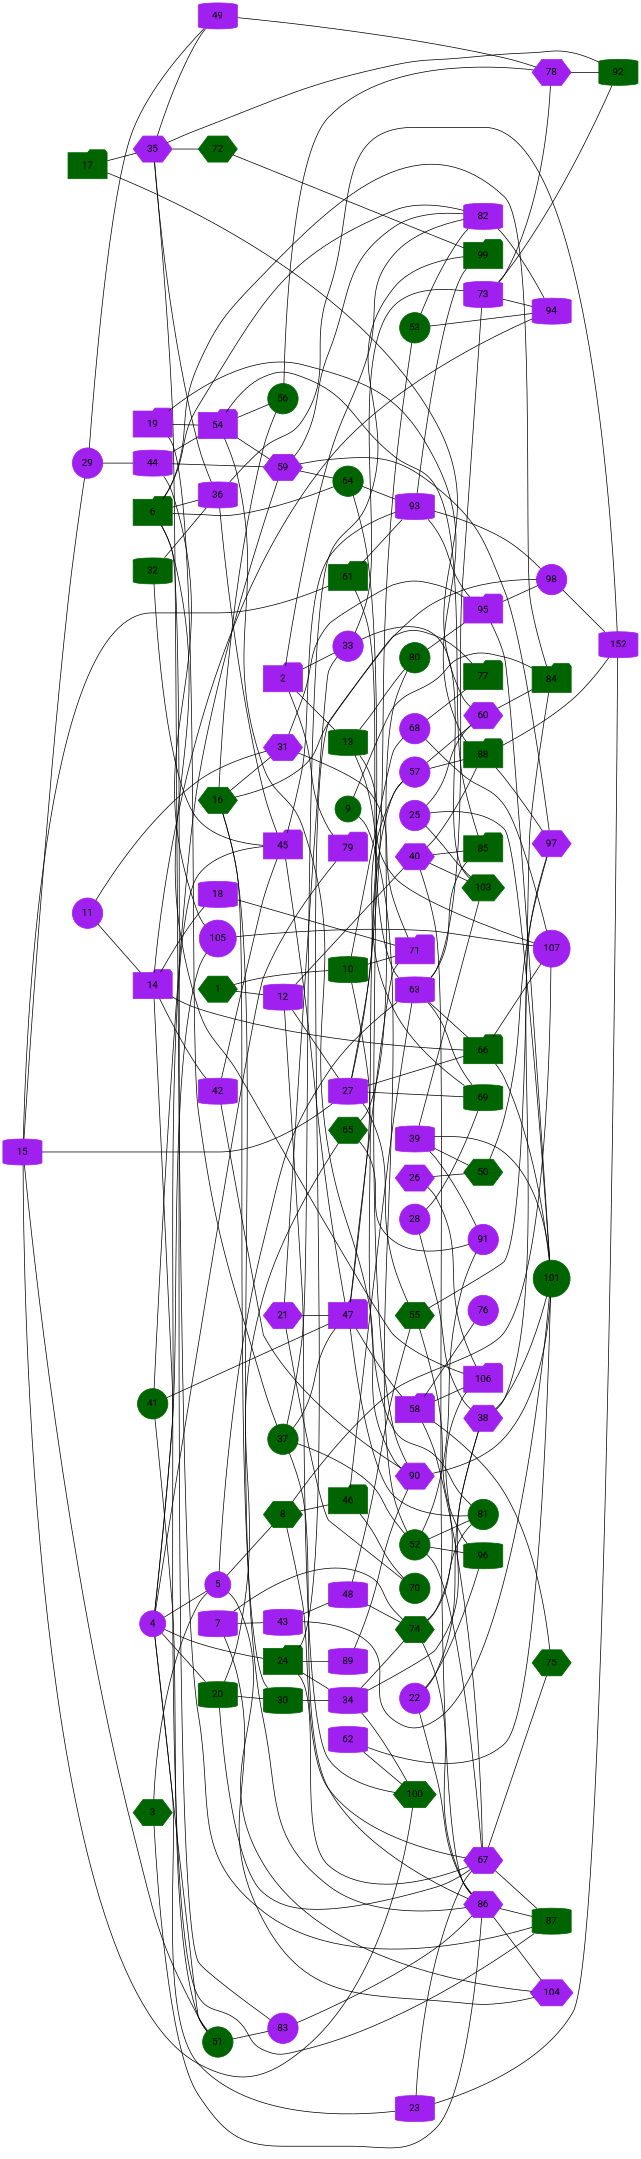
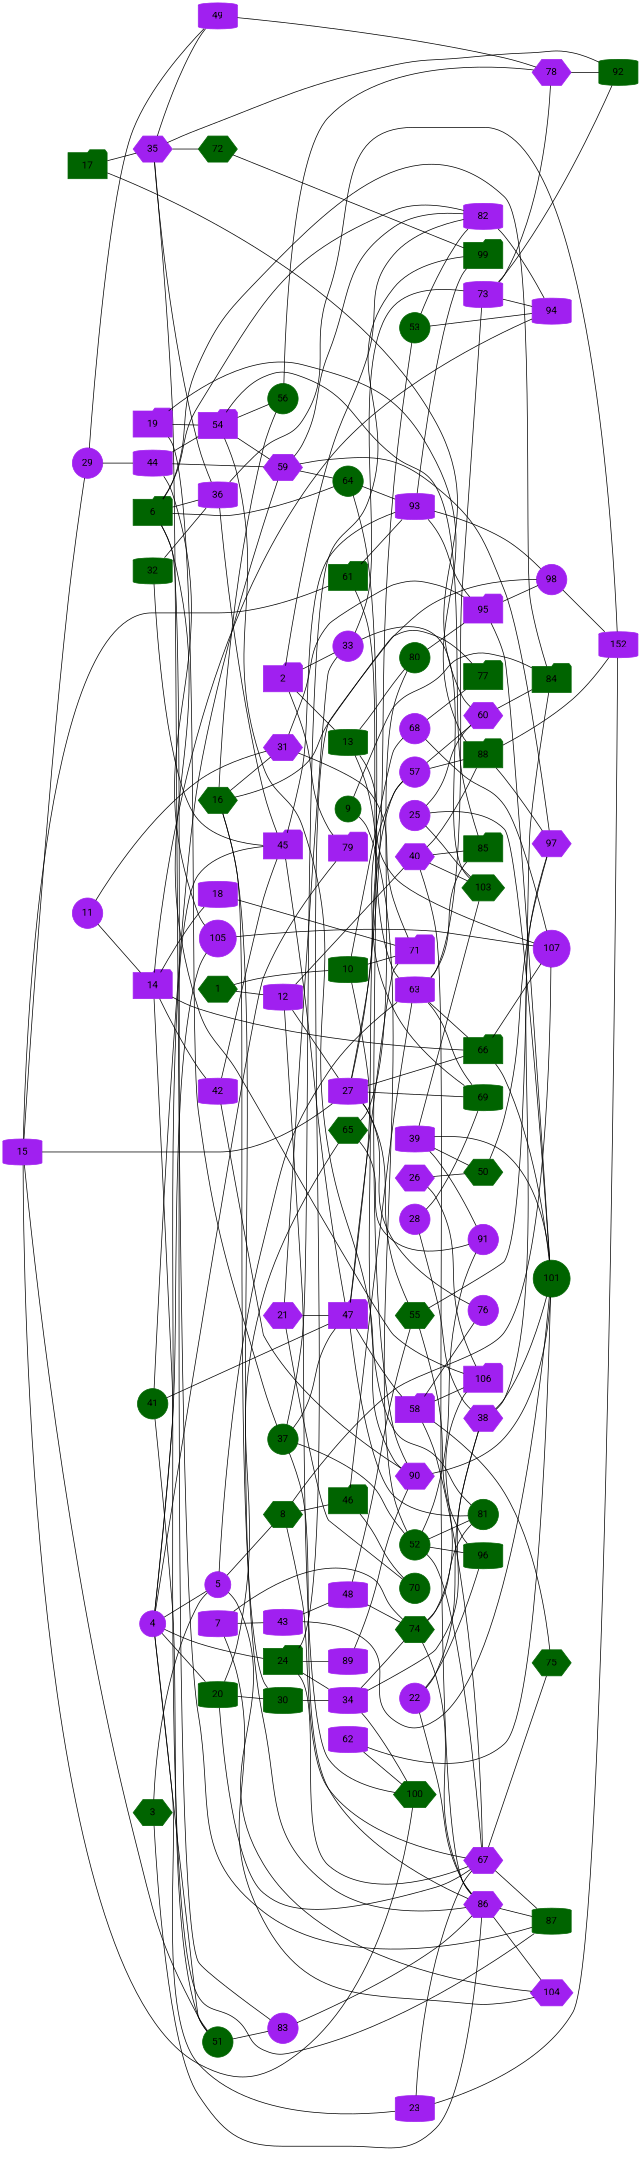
edge "27" -- "76": added
